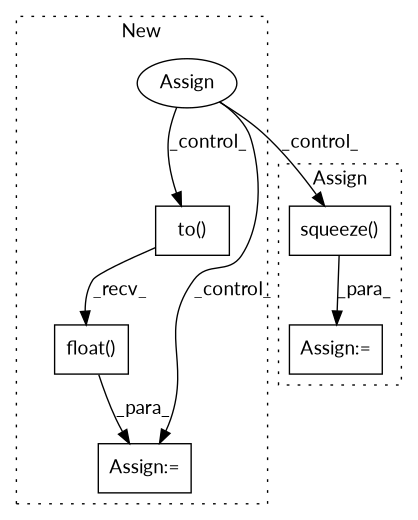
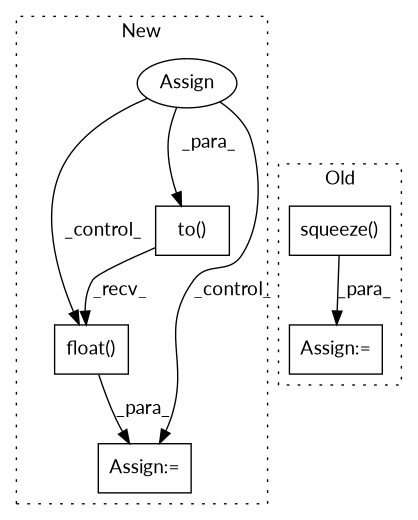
edge "Assign" -> "to()": label "_control_" -> "_para_"
edge "Assign" -> "squeeze()": now "Assign" -> "float()"
cluster "Assign": label "Assign" -> "Old"
